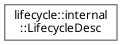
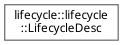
node "lifecycle::internal ::LifecycleDesc": label "lifecycle::internal ::LifecycleDesc" -> "lifecycle::lifecycle ::LifecycleDesc"
